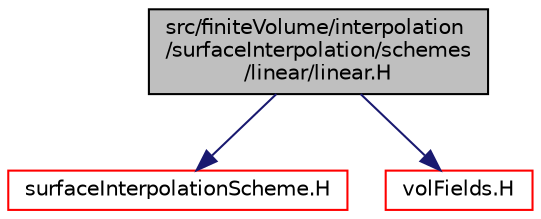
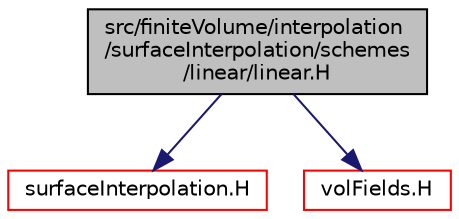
node "surfaceInterpolationScheme.H": label "surfaceInterpolationScheme.H" -> "surfaceInterpolation.H"
